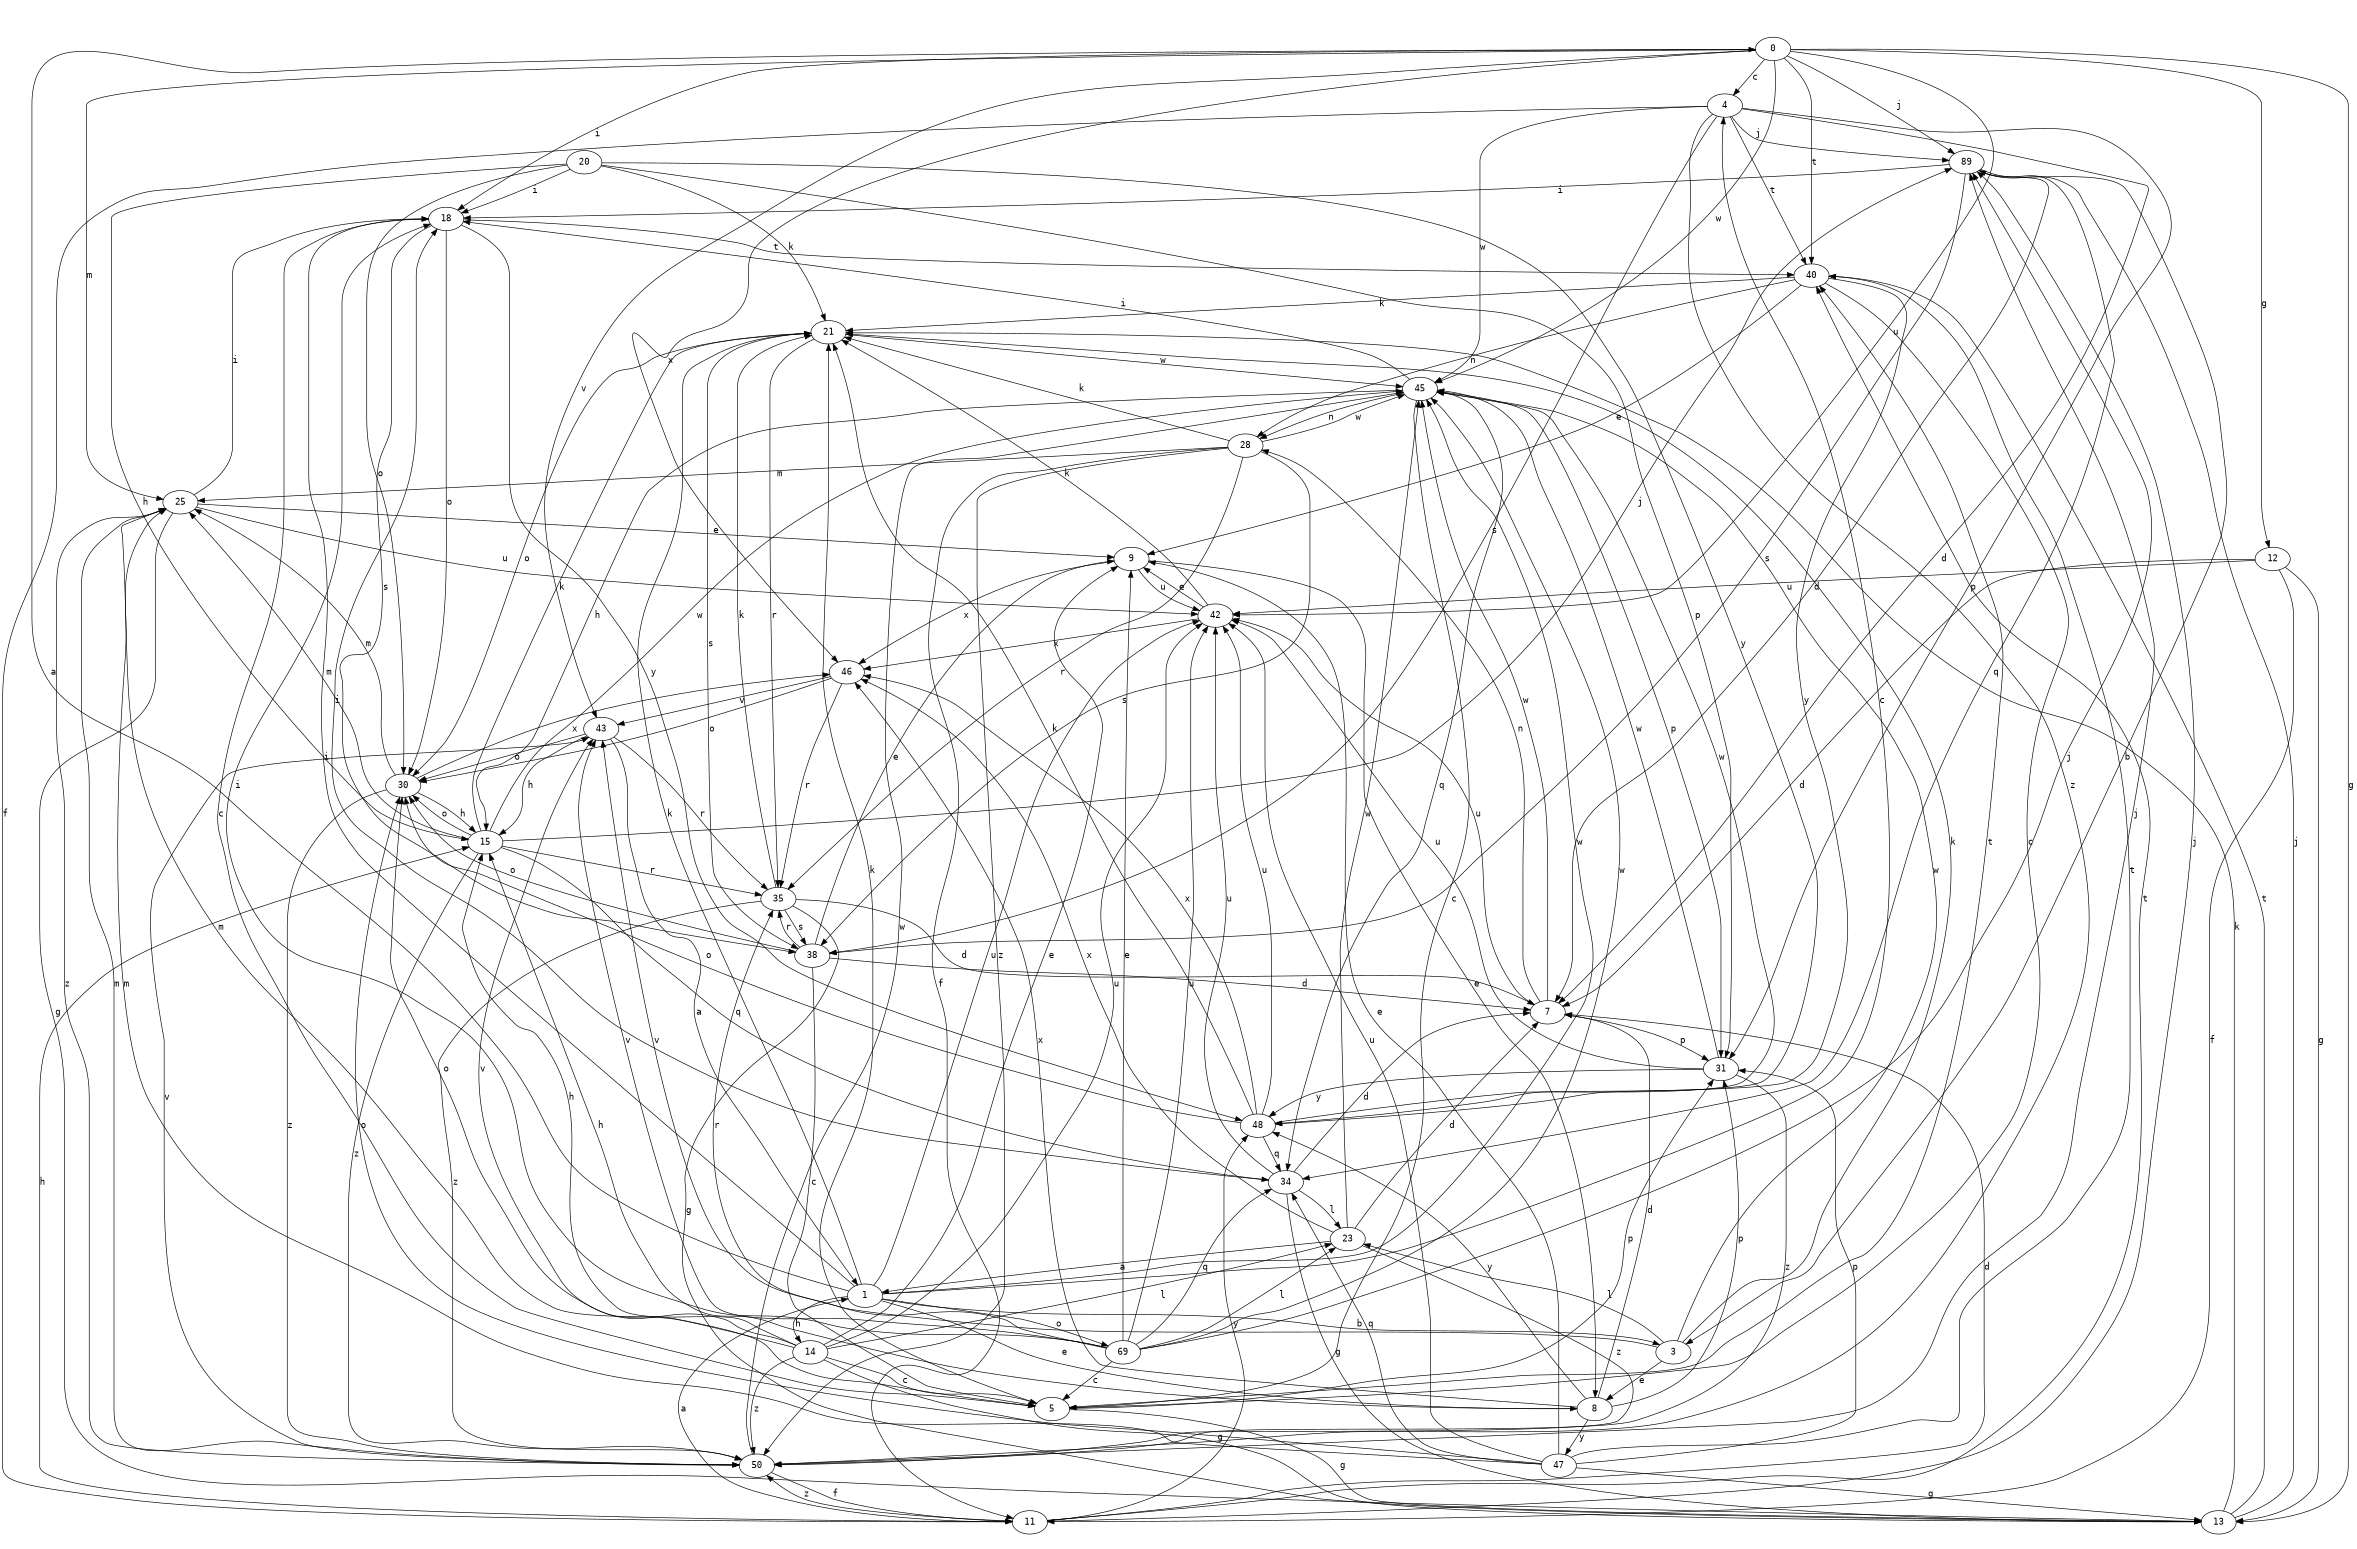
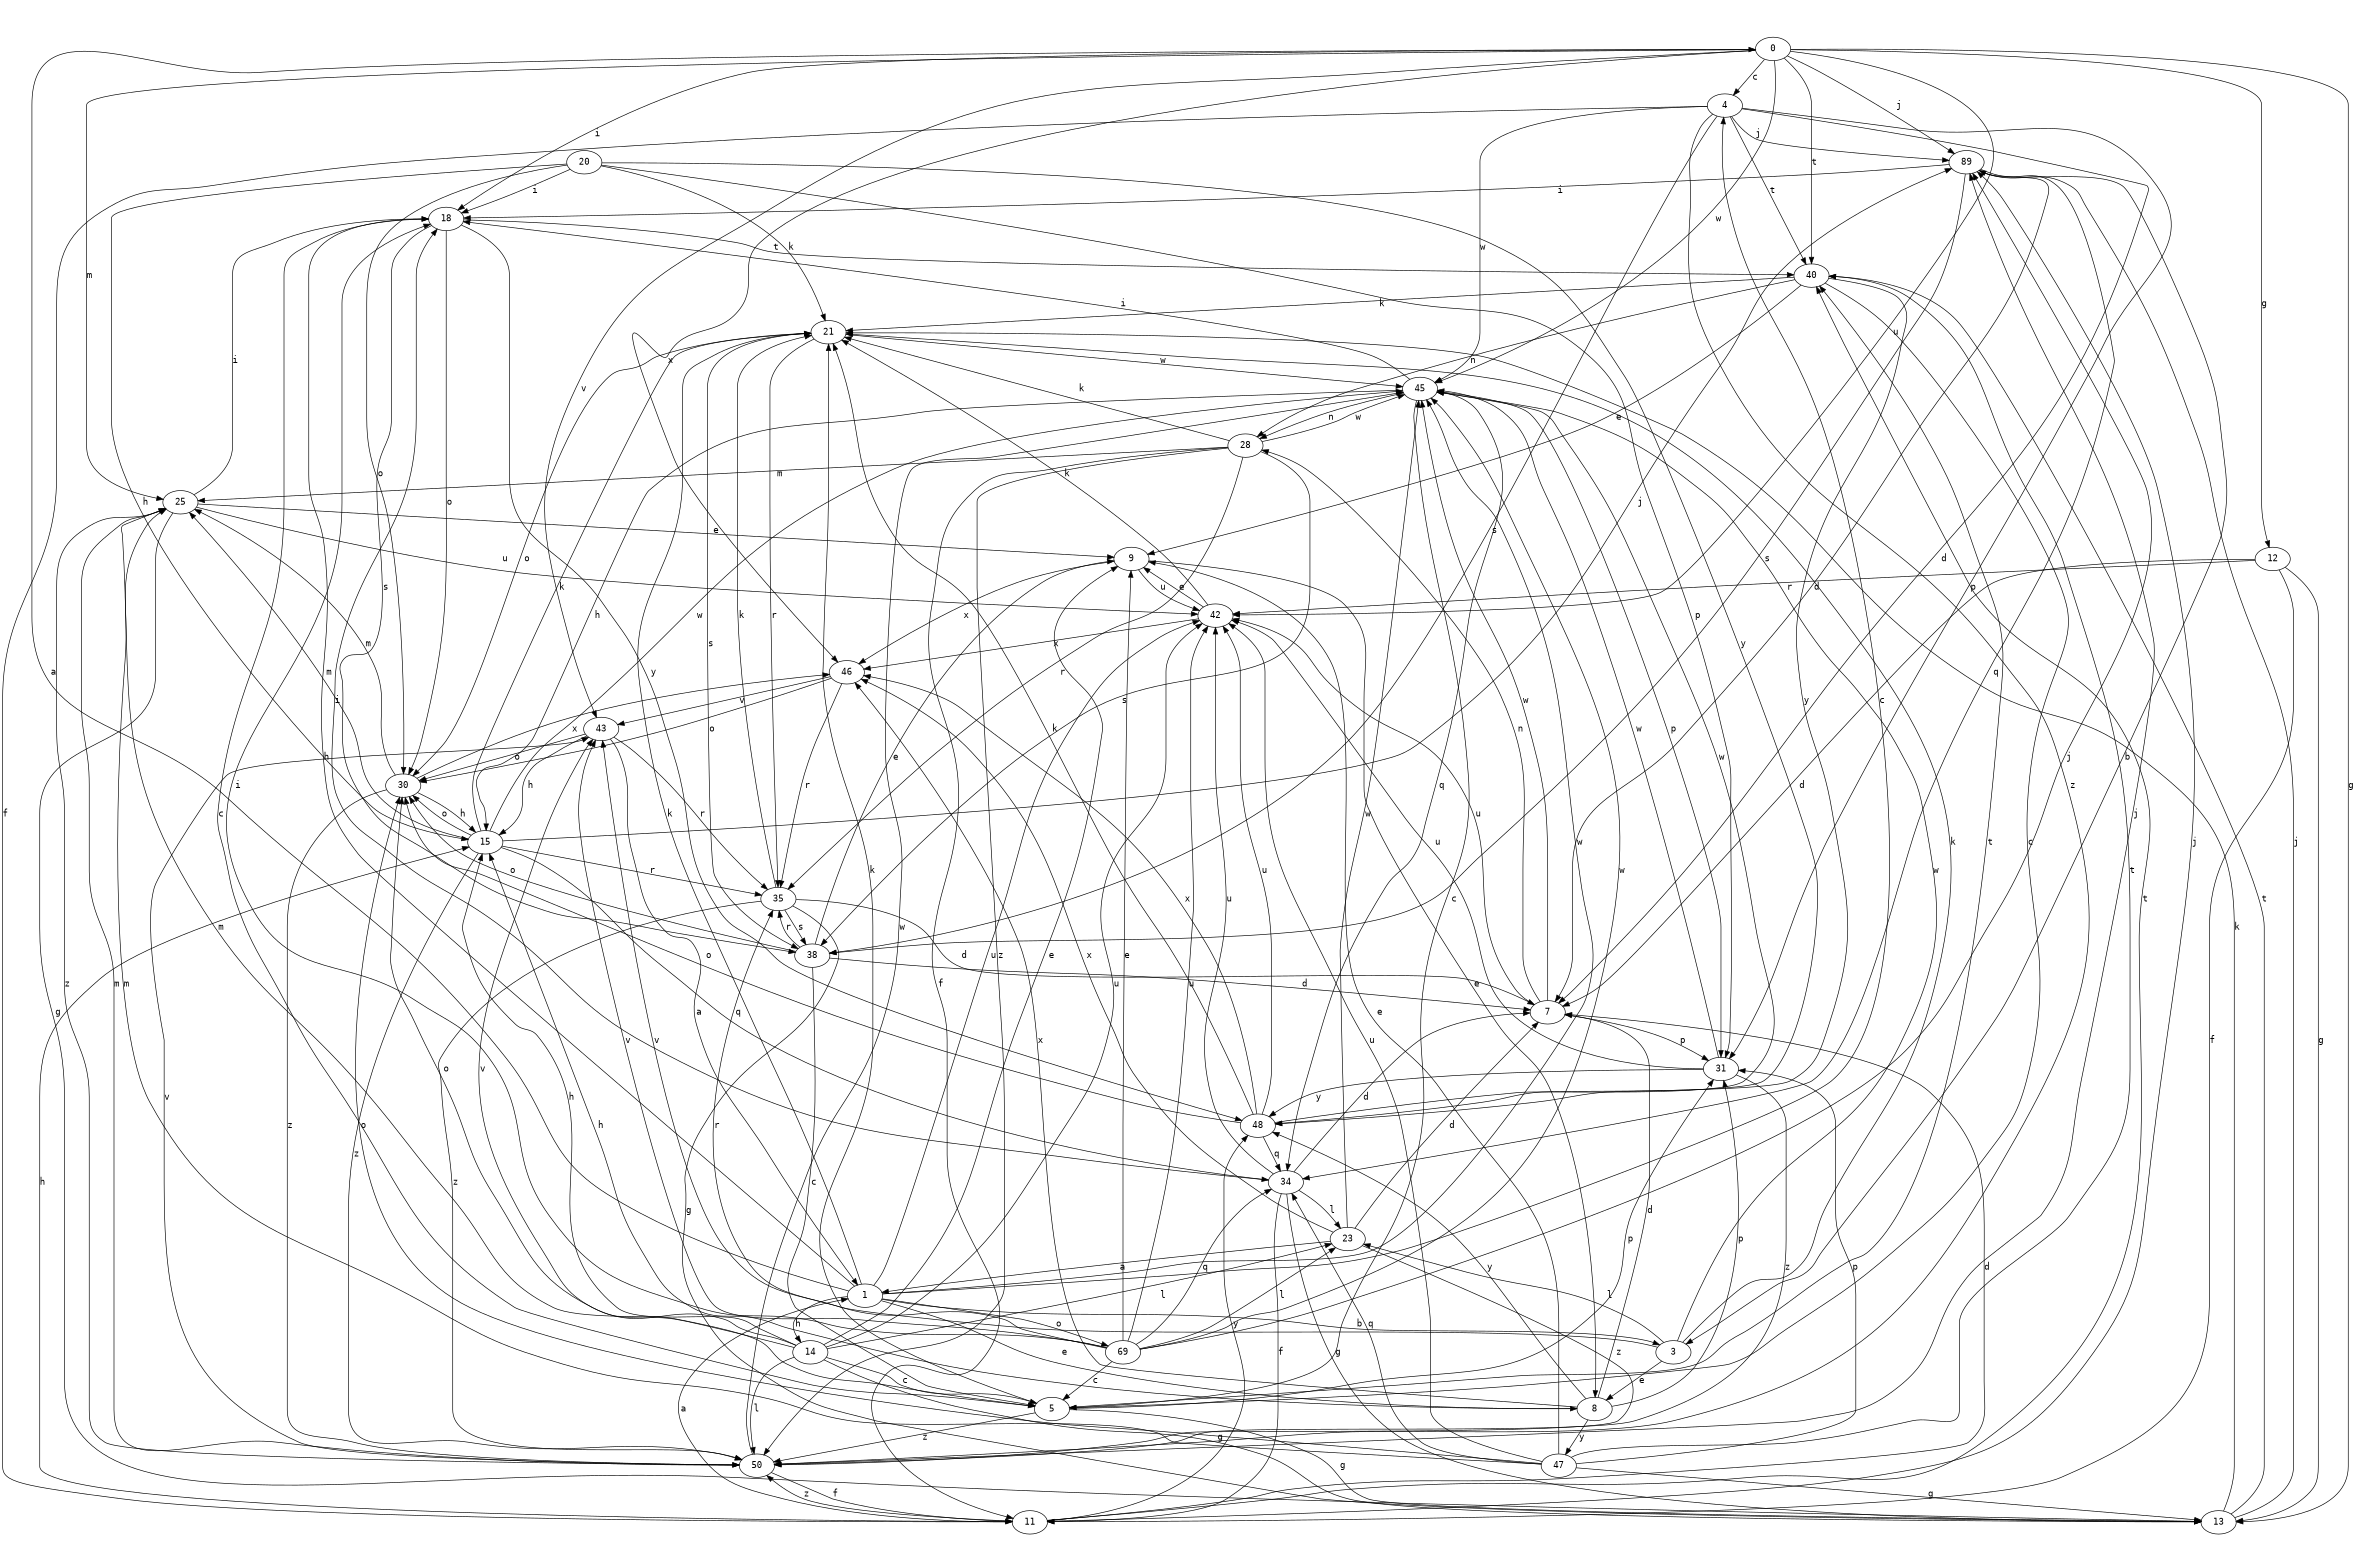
edge "12" -> "42": label "u" -> "r"
edge "1" -> "18": label "i" -> "h"
edge "14" -> "50": label "z" -> "l"
edge "34" -> "11": added, label "f"
edge "5" -> "50": added, label "z"
